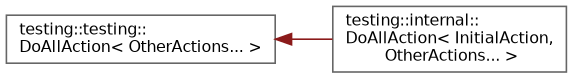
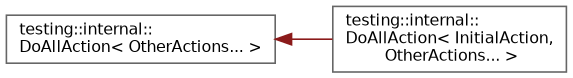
node "testing::testing:: DoAllAction< OtherActions... >": label "testing::testing:: DoAllAction< OtherActions... >" -> "testing::internal:: DoAllAction< OtherActions... >"
